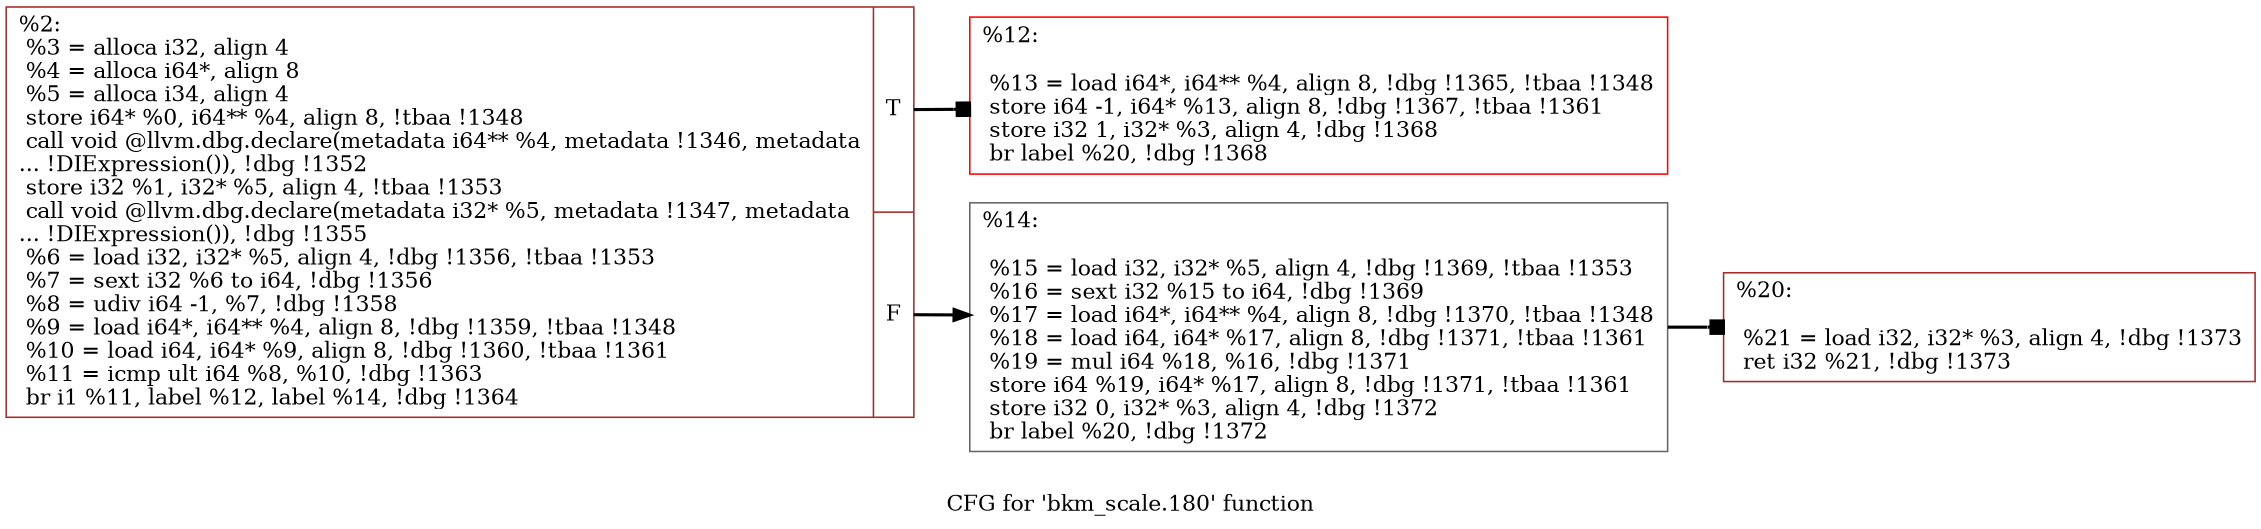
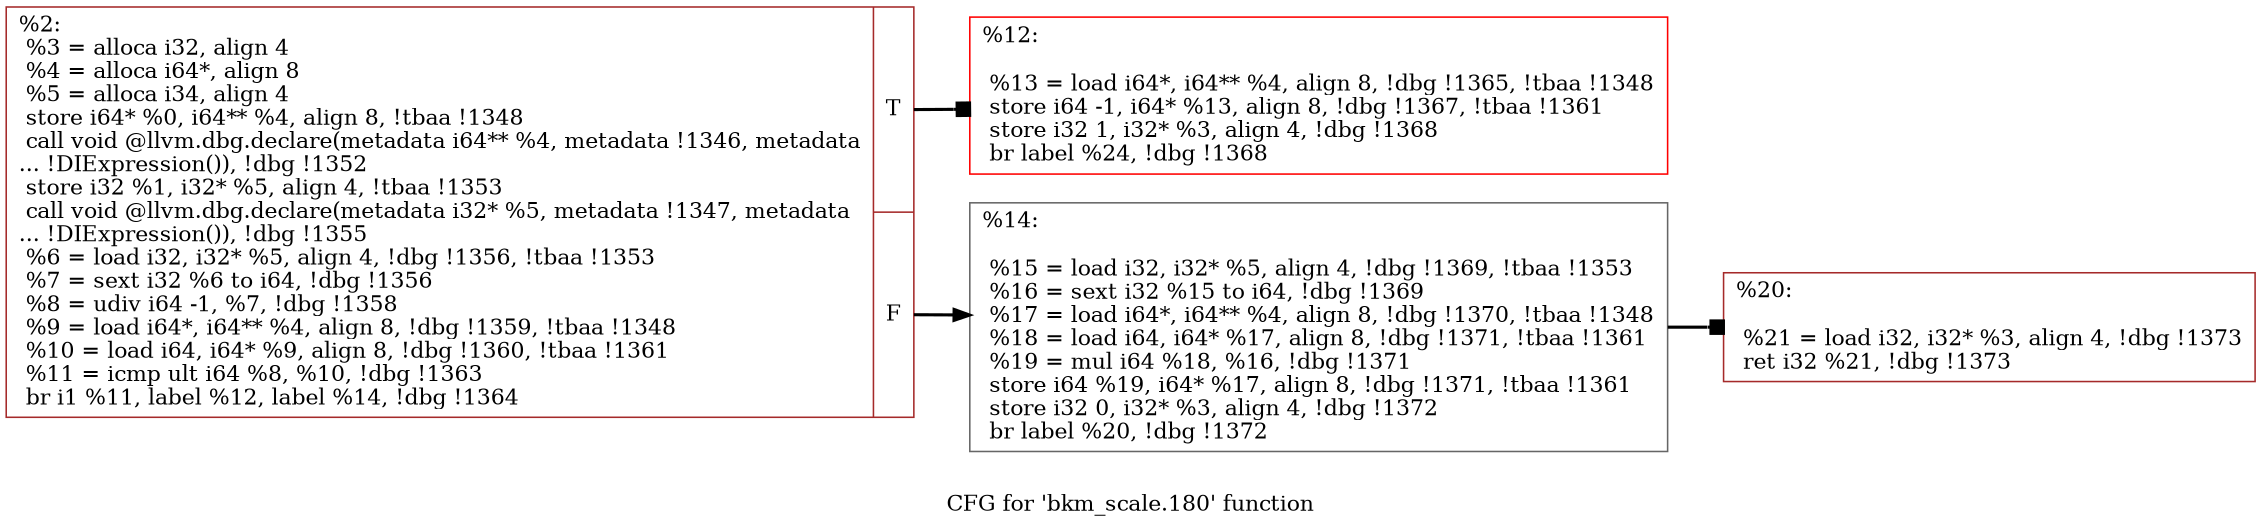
node "%12:": text "br label %20, !dbg !1368" -> "br label %24, !dbg !1368"
